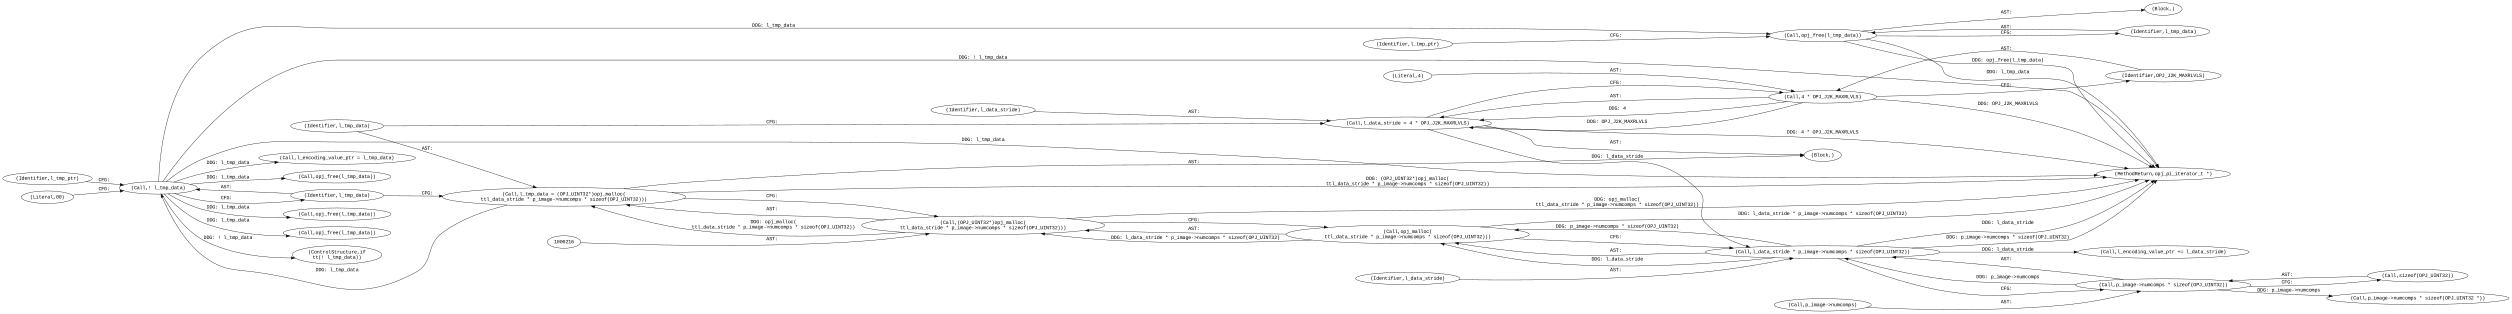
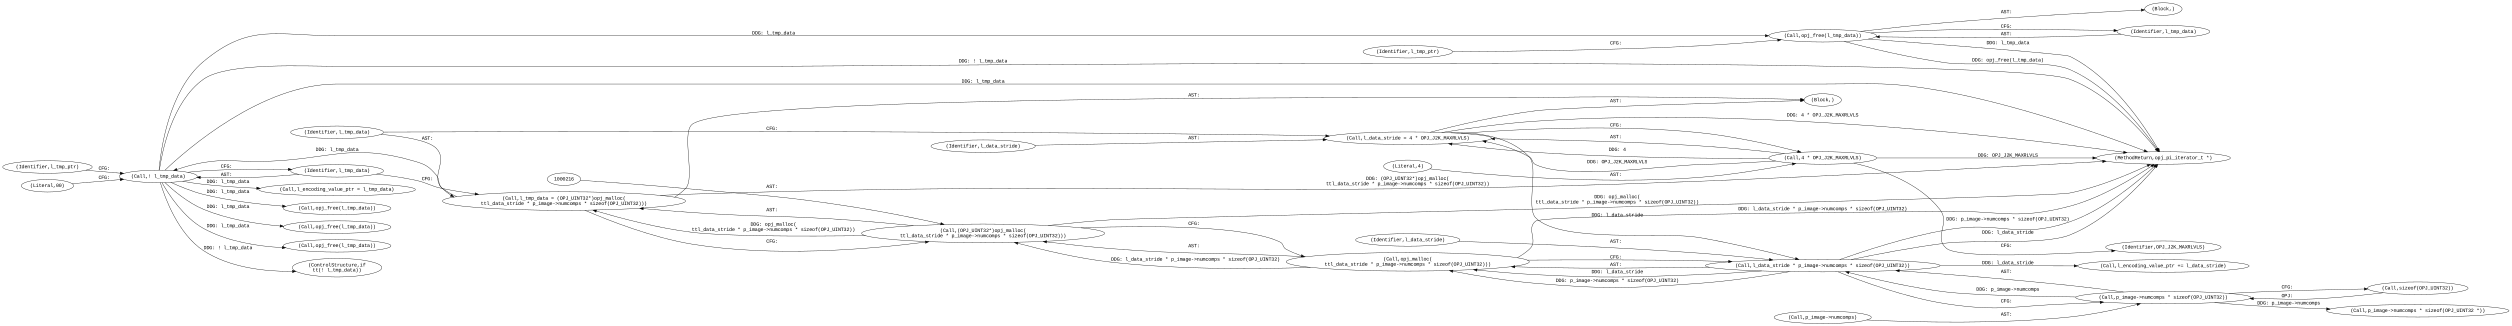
edge "(Identifier,OPJ_J2K_MAXRLVLS)" -> "(Call,4 * OPJ_J2K_MAXRLVLS)": removed, label "AST:"
edge "(Call,sizeof(OPJ_UINT32))" -> "(Call,p_image->numcomps * sizeof(OPJ_UINT32))": label "AST: " -> "OPJ: "
